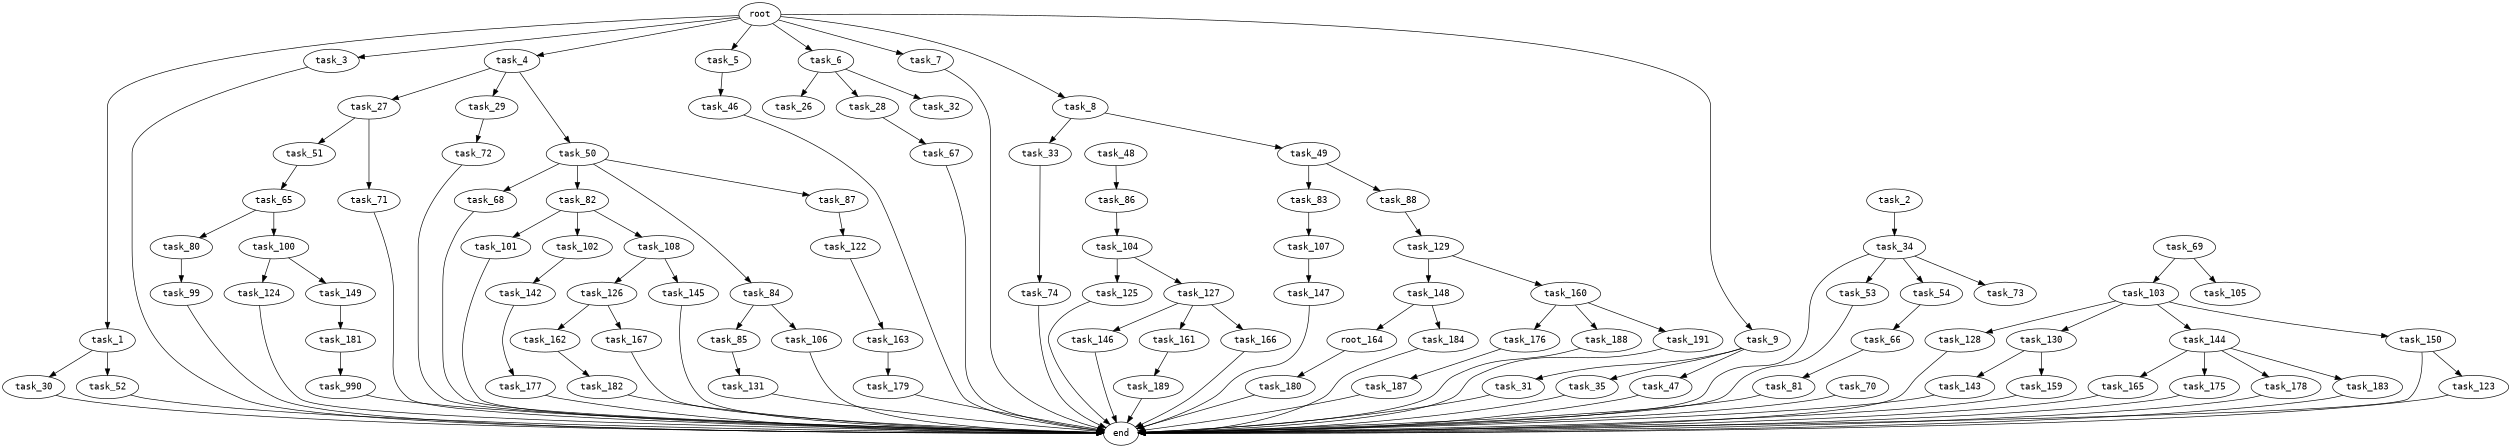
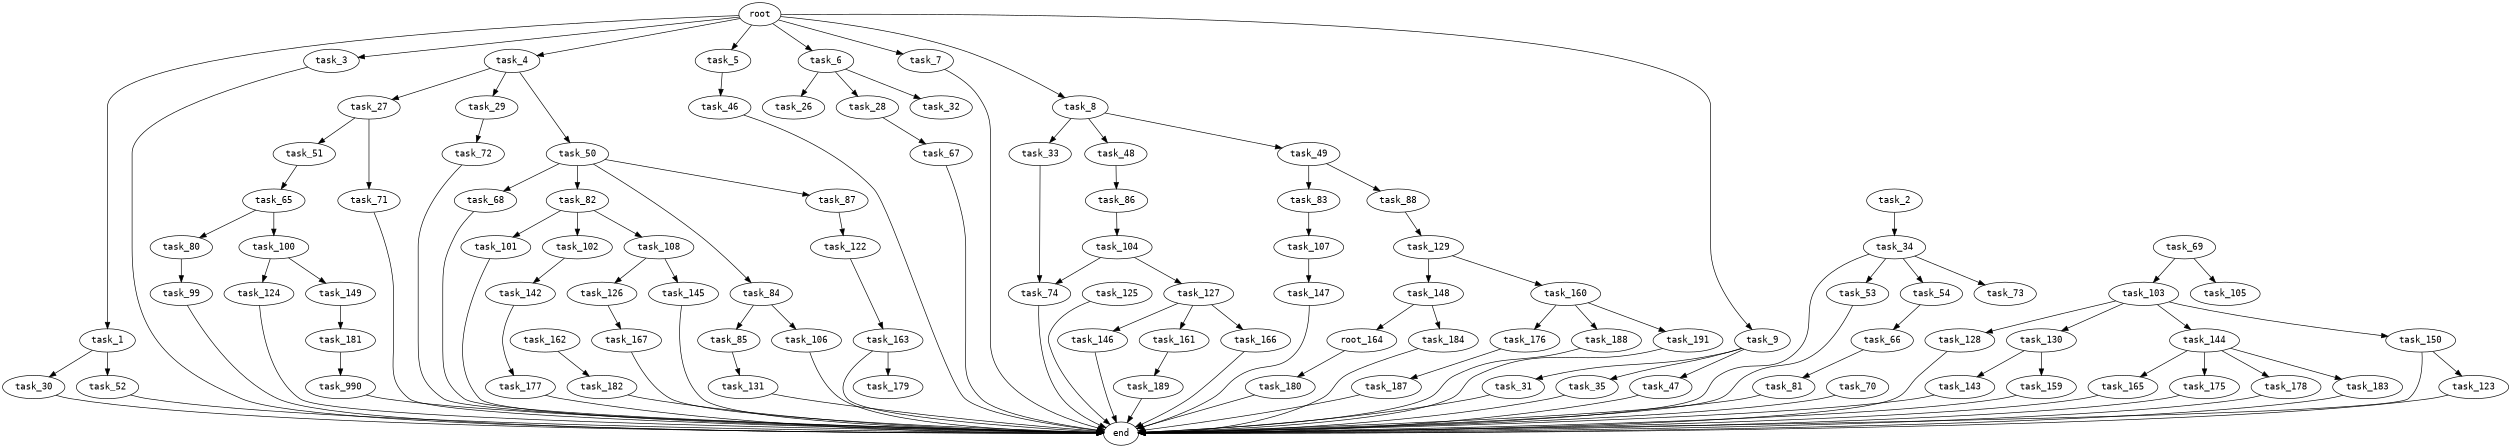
edge "task_8" -> "task_48": added
edge "task_104" -> "task_125": now "task_104" -> "task_74"
edge "task_126" -> "task_162": removed
edge "task_179" -> "end": now "task_163" -> "end"
